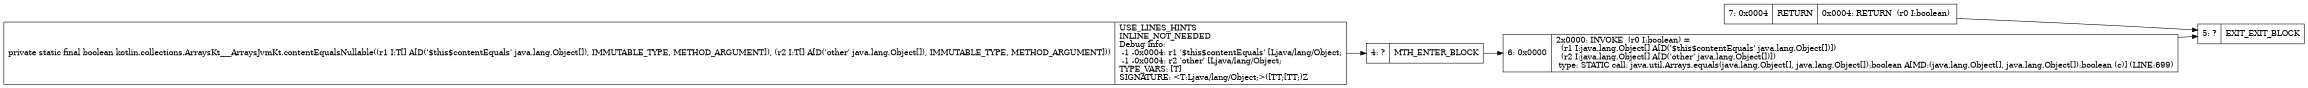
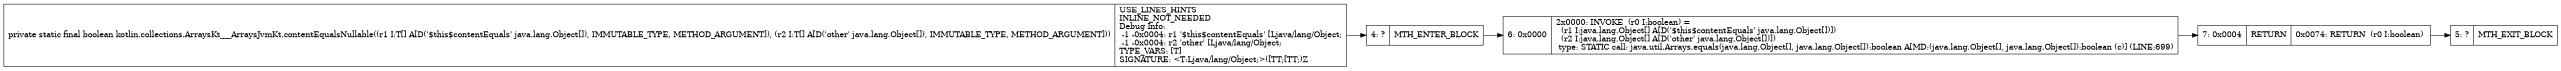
node "7: 0x0004": text "0x0004: RETURN  (r0 I:boolean)" -> "0x0074: RETURN  (r0 I:boolean)"
node "5: ?": text "EXIT_EXIT_BLOCK" -> "MTH_EXIT_BLOCK"
edge "6: 0x0000" -> "5: ?": now "6: 0x0000" -> "7: 0x0004"
